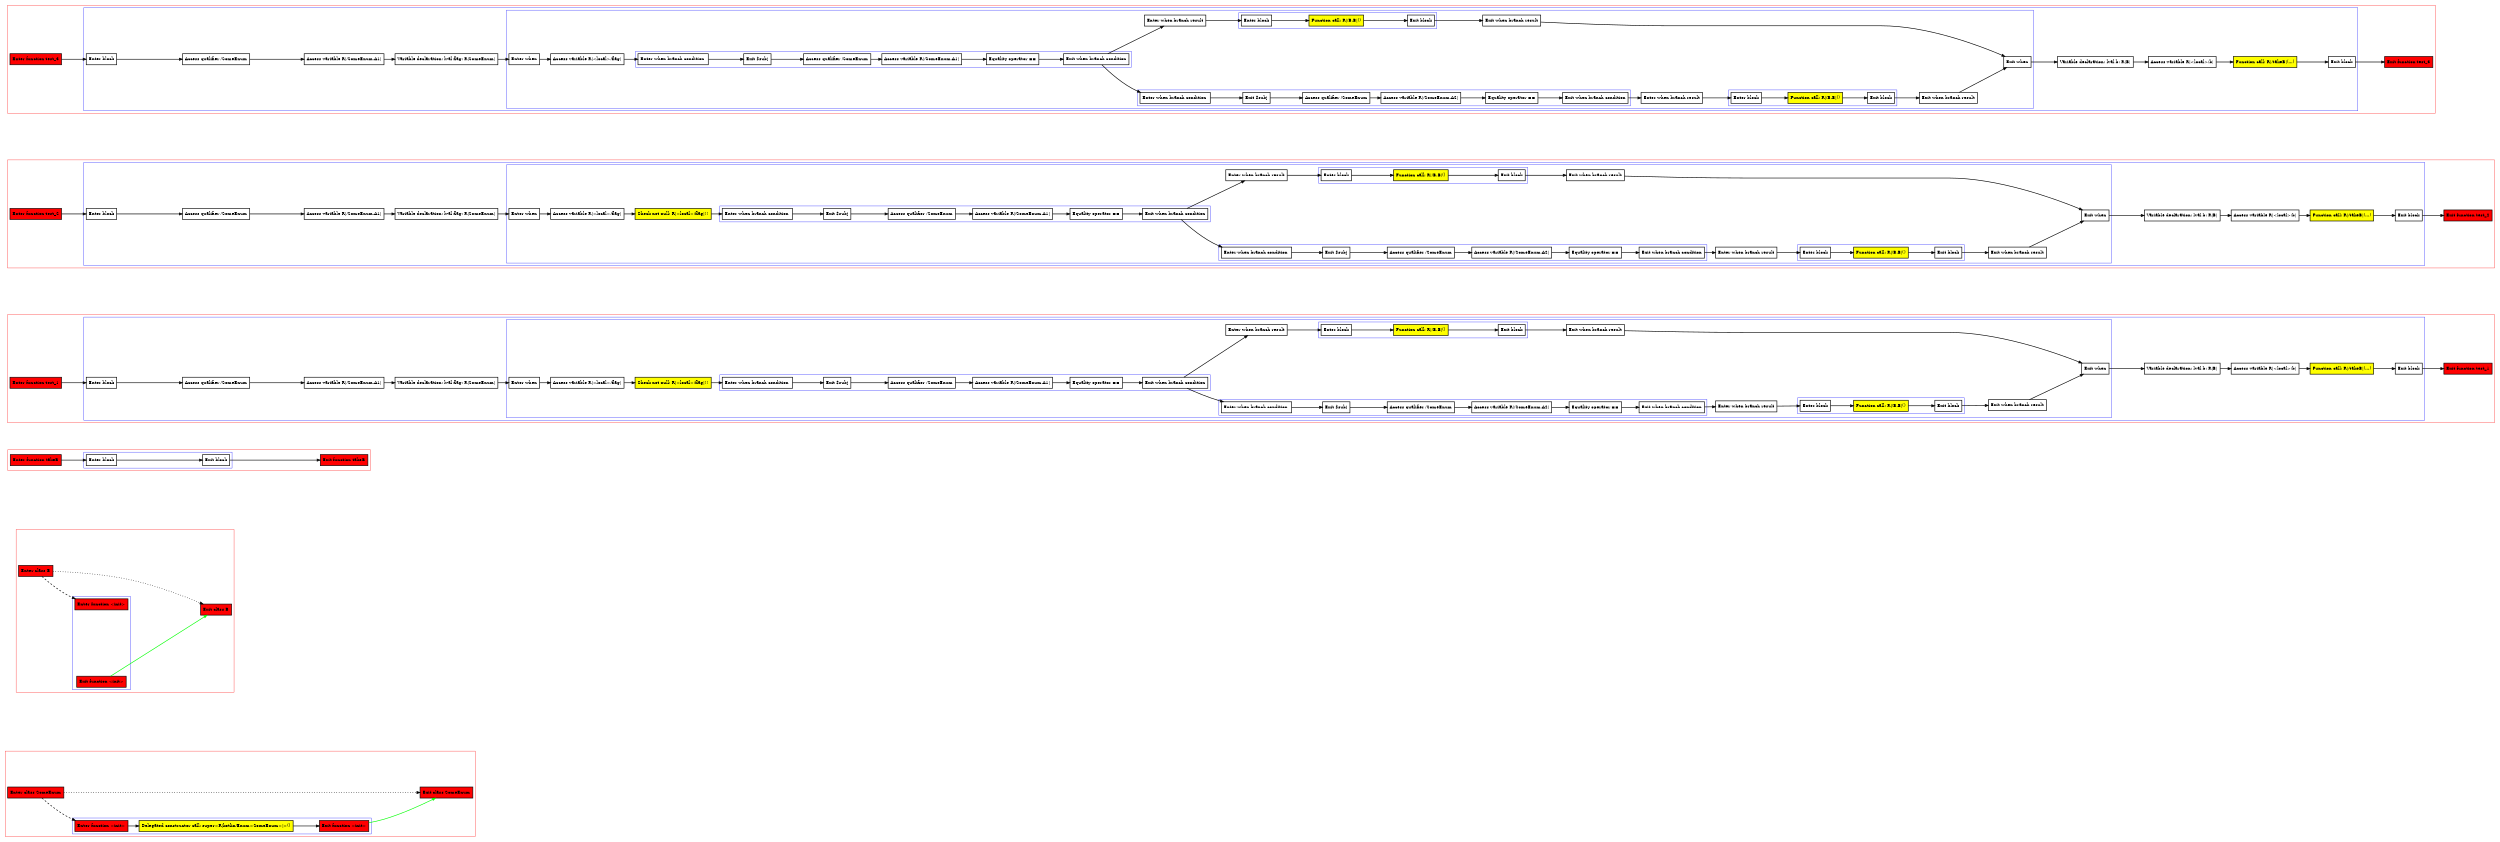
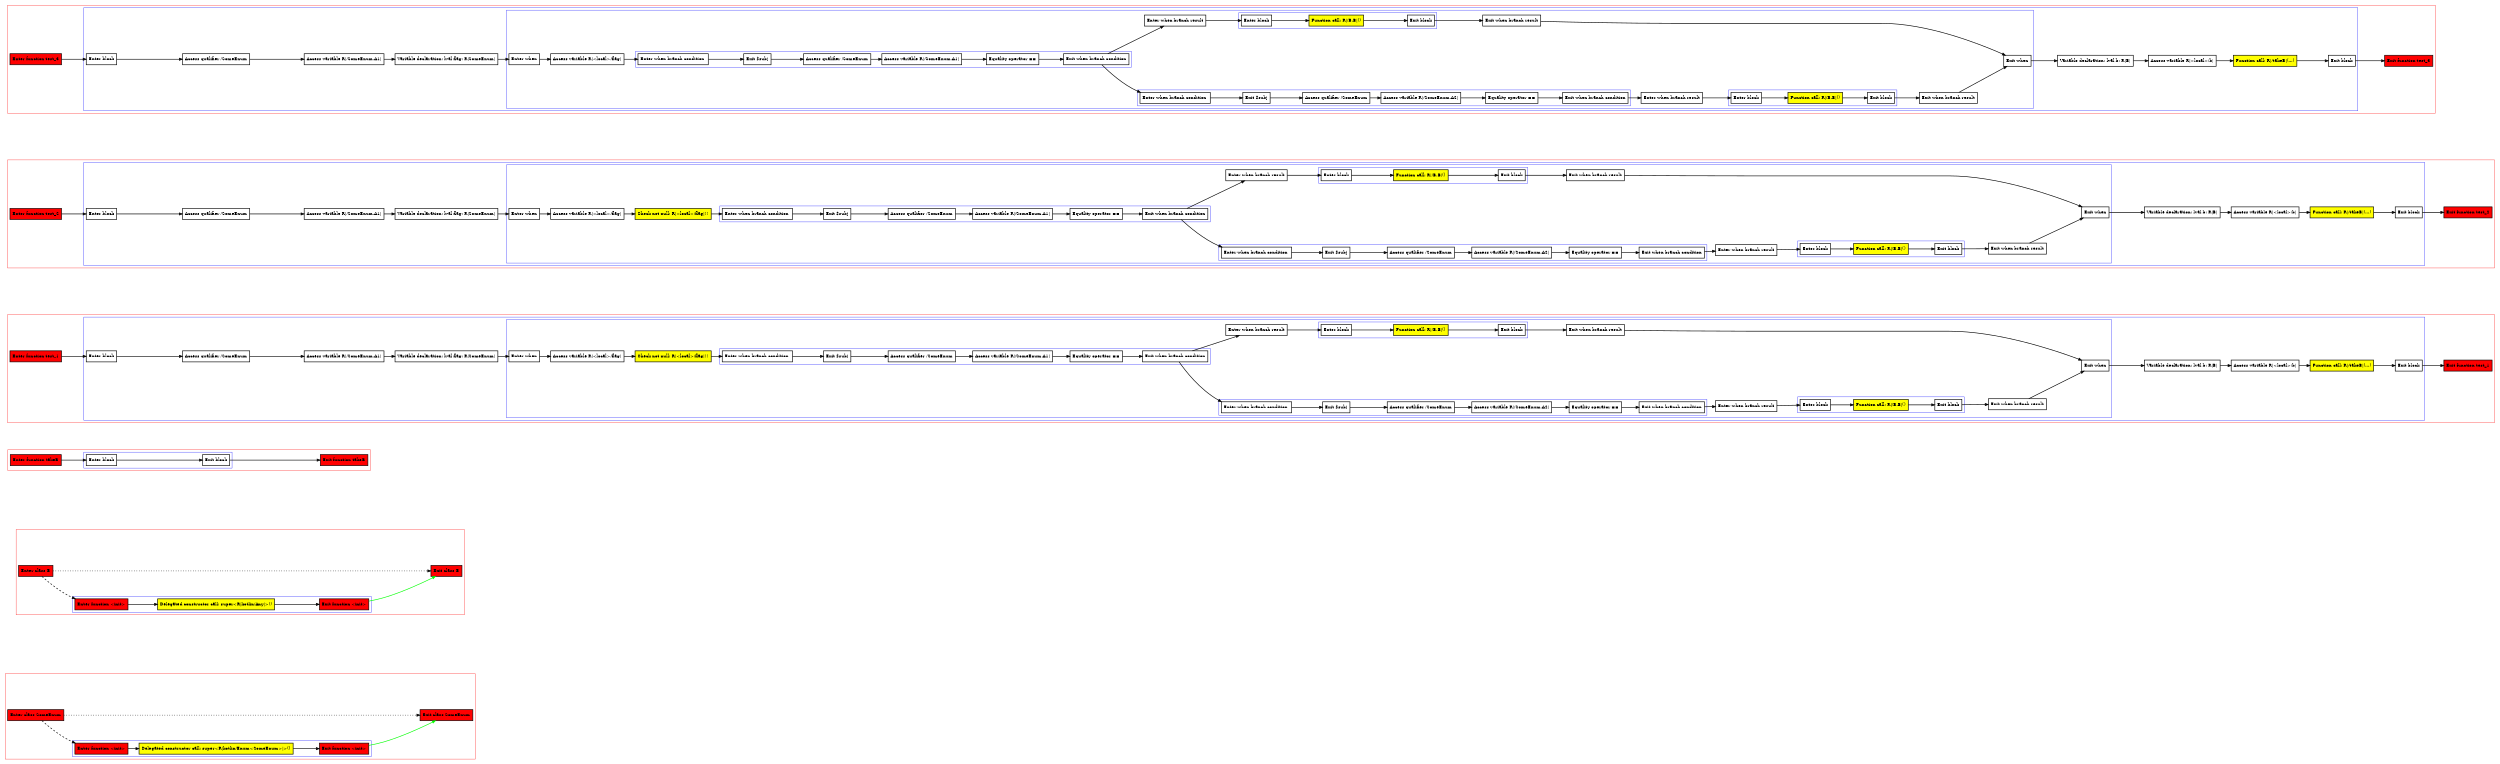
node "Delegated constructor call: super<R|kotlin/Any|>()": added
